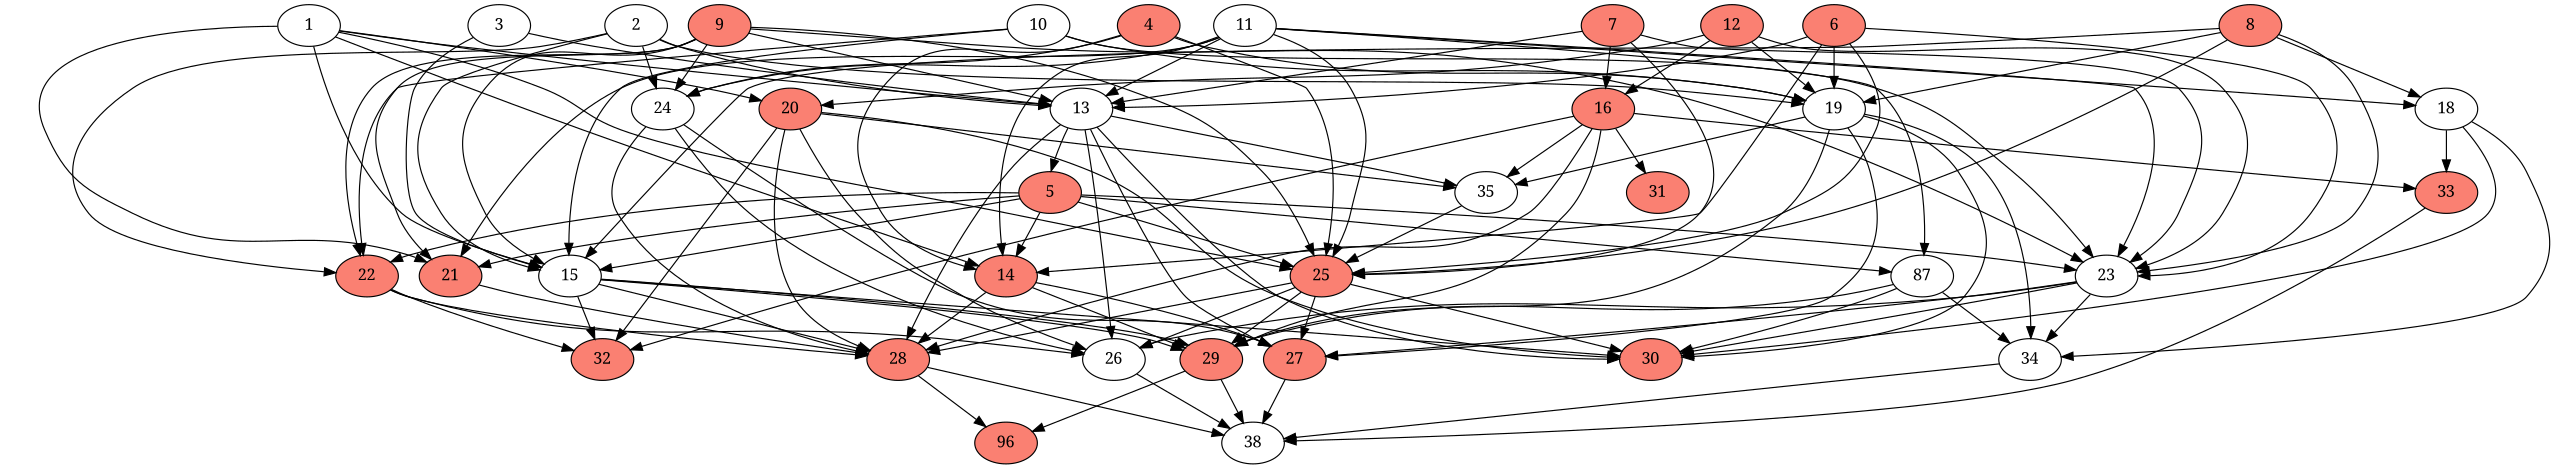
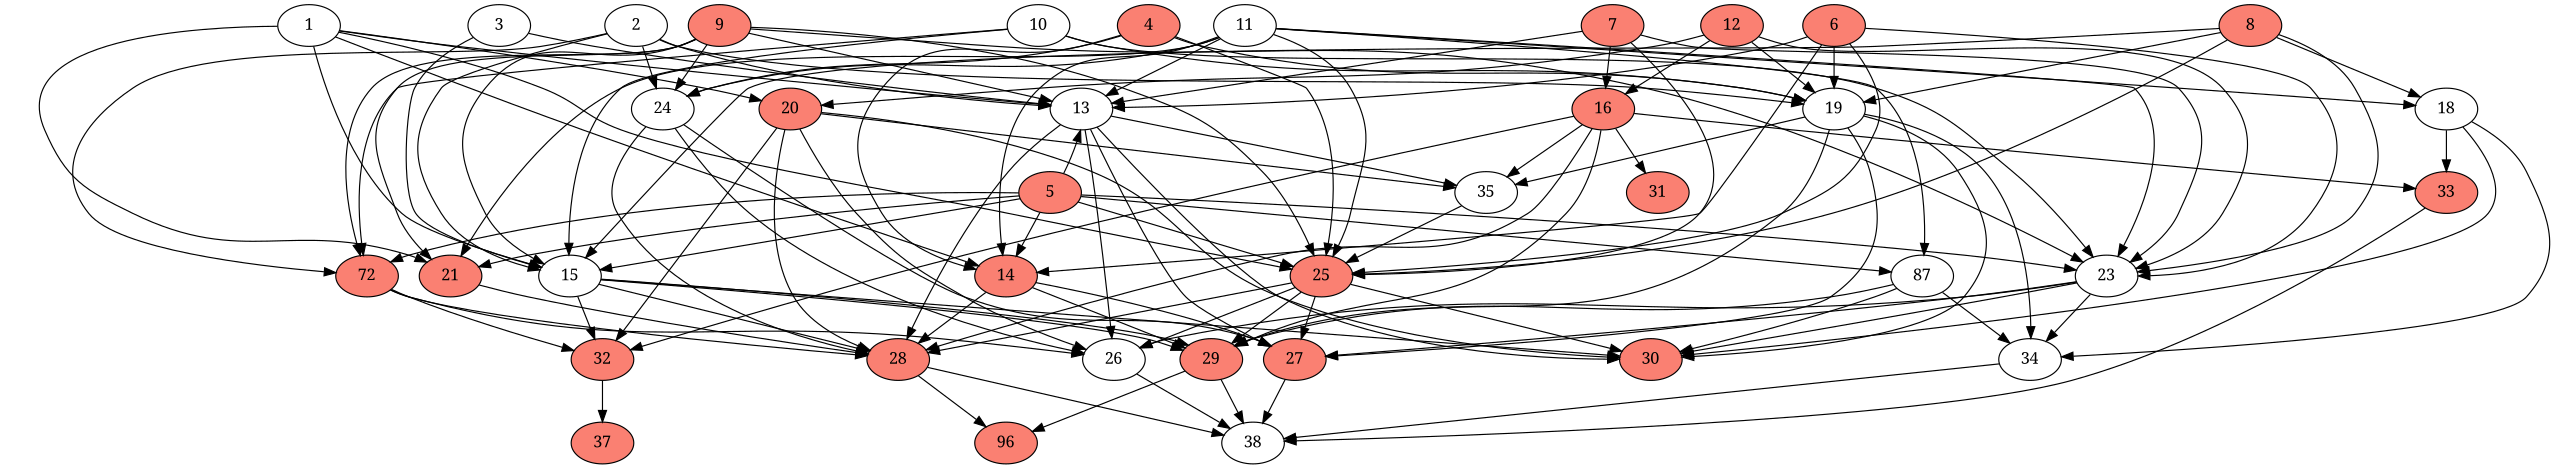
edge "13" -> "5": reversed
node "22": label "22" -> "72"
node "37": added
